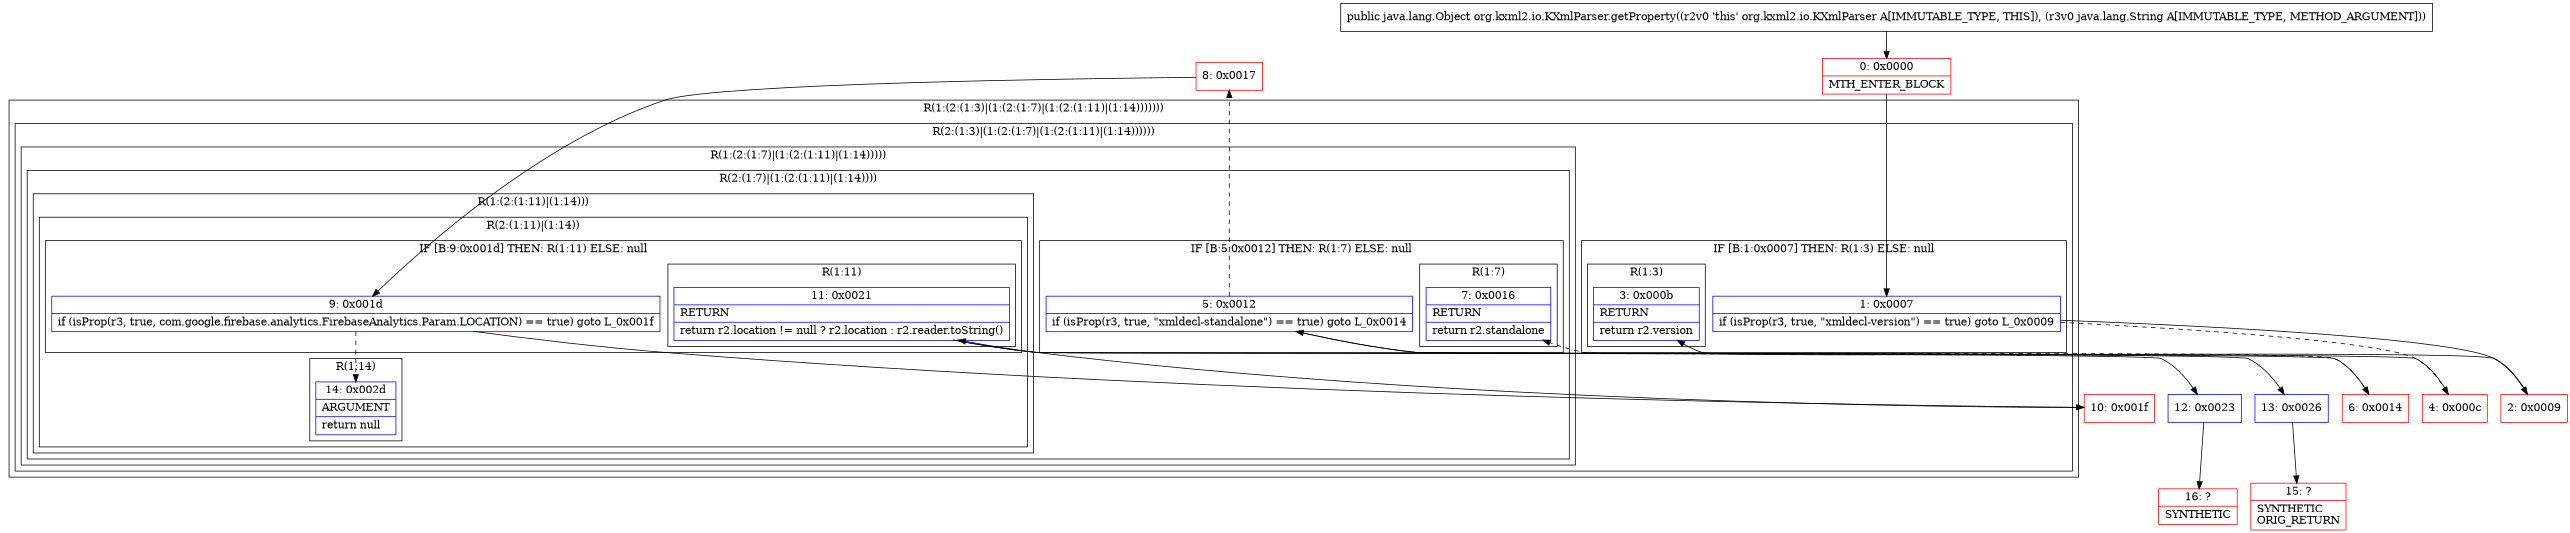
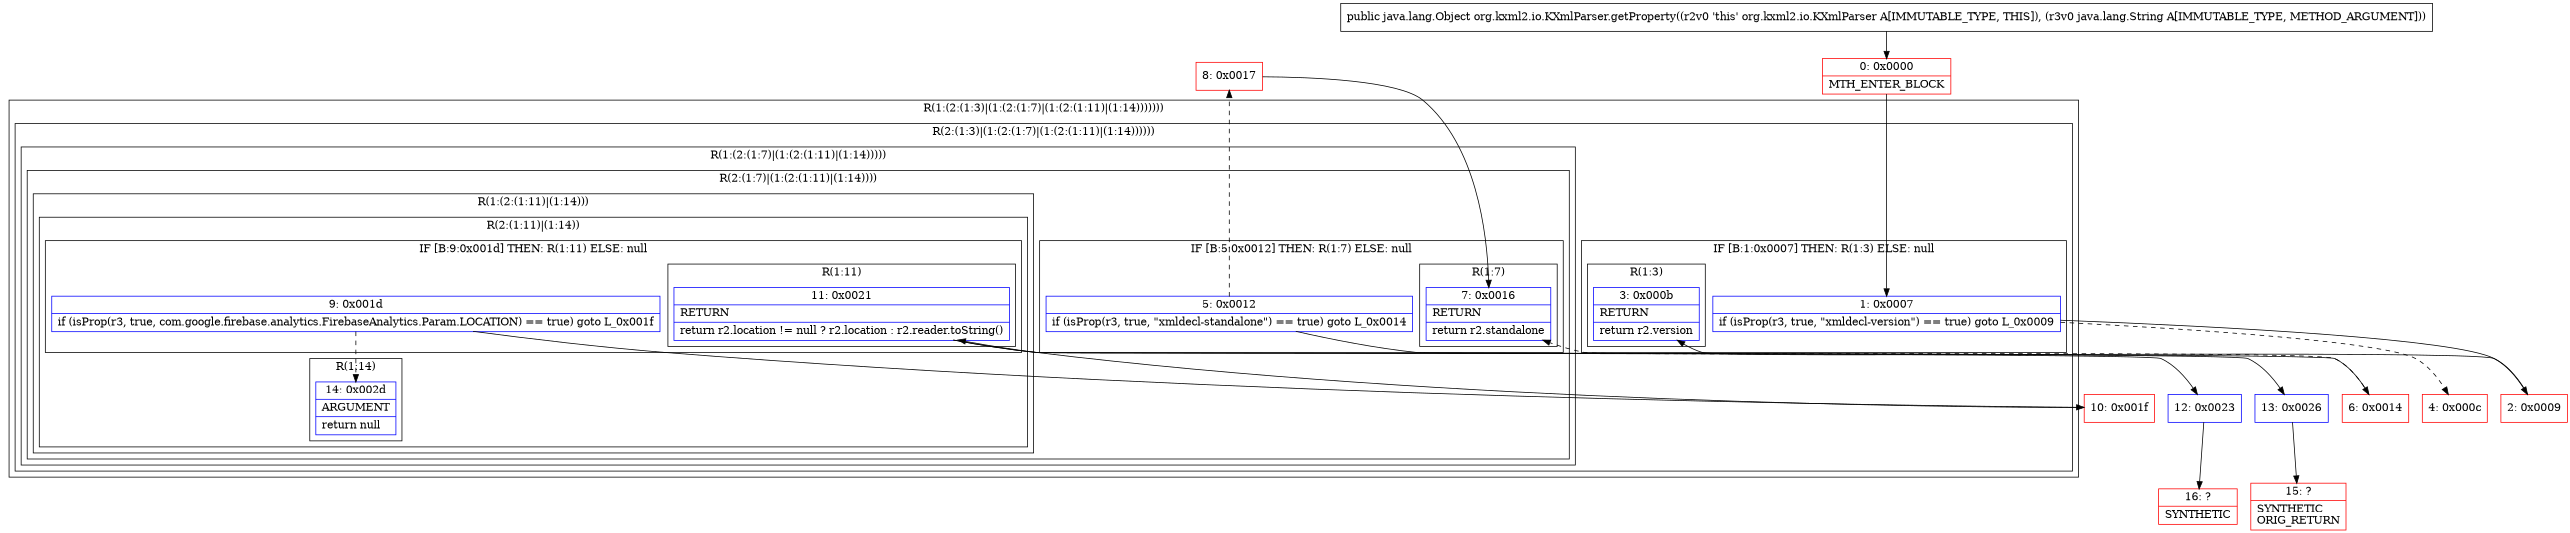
edge "8: 0x0017" -> "9: 0x001d": now "8: 0x0017" -> "7: 0x0016"
edge "4: 0x000c" -> "5: 0x0012": removed
